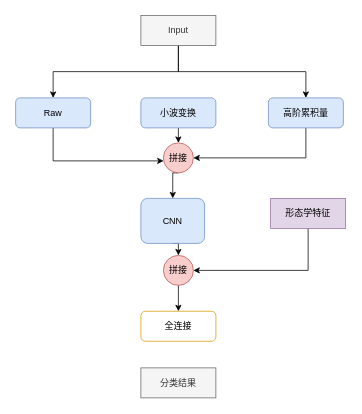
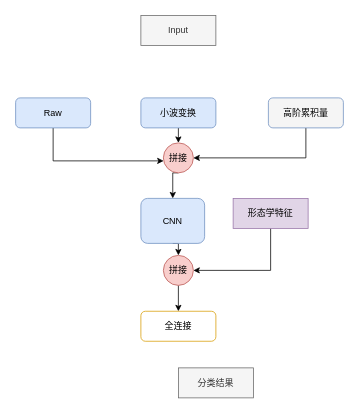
edge "Input" -> "Raw": removed
edge "Input" -> "高阶累积量": removed
node "高阶累积量": fillcolor #dae8fc -> #f5f5f5
node "形态学特征": moved (308, 213) -> (270, 213)
node "分类结果": moved (178, 383) -> (216, 383)
